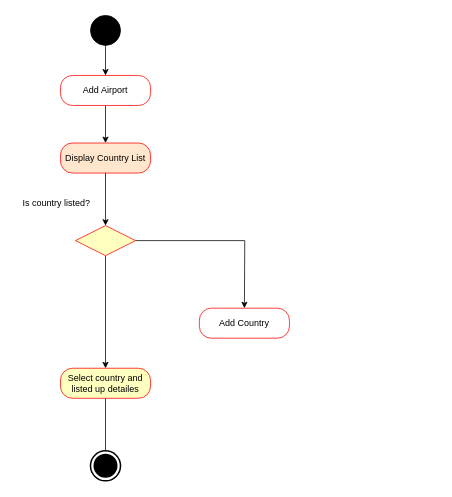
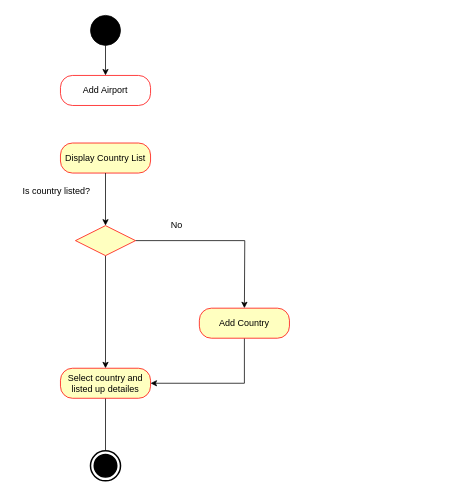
edge "Add Airport" -> "Display Country List": removed
node "Display Country List": fillcolor #ffe6cc -> #ffffc0
node "Is country listed?": moved (57, 203) -> (57, 192)
node "No": added
node "Add Country": fillcolor #ffffff -> #ffffc0
edge "Add Country" -> "Select country and listed up detailes": added
